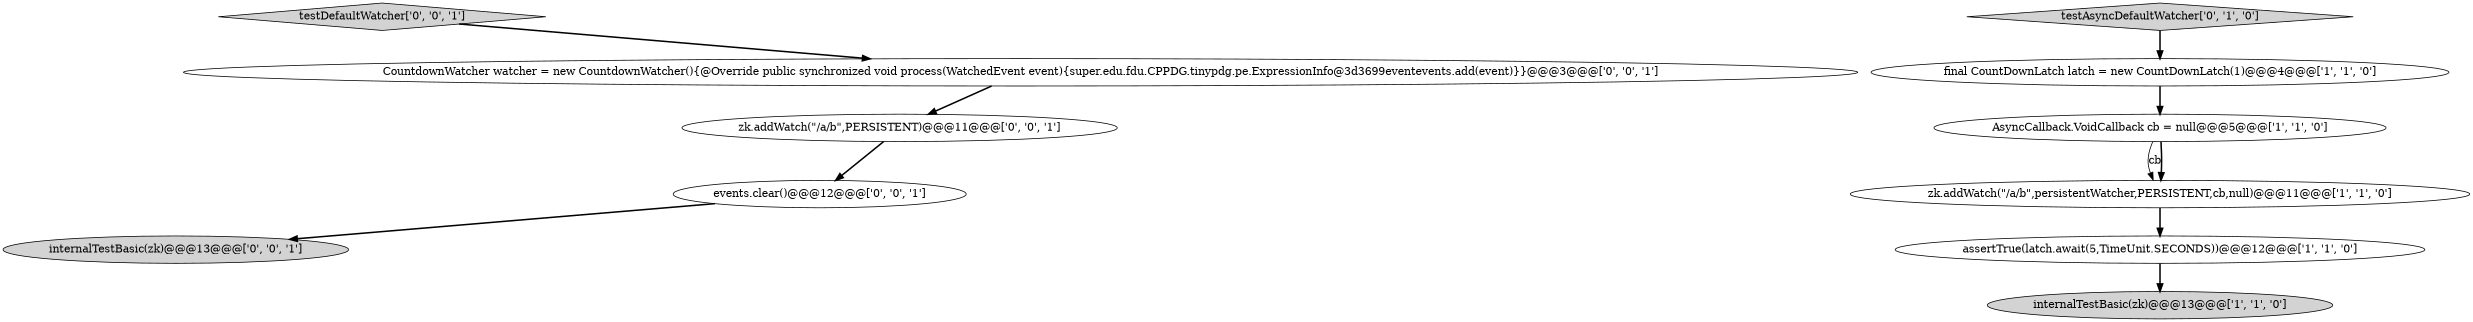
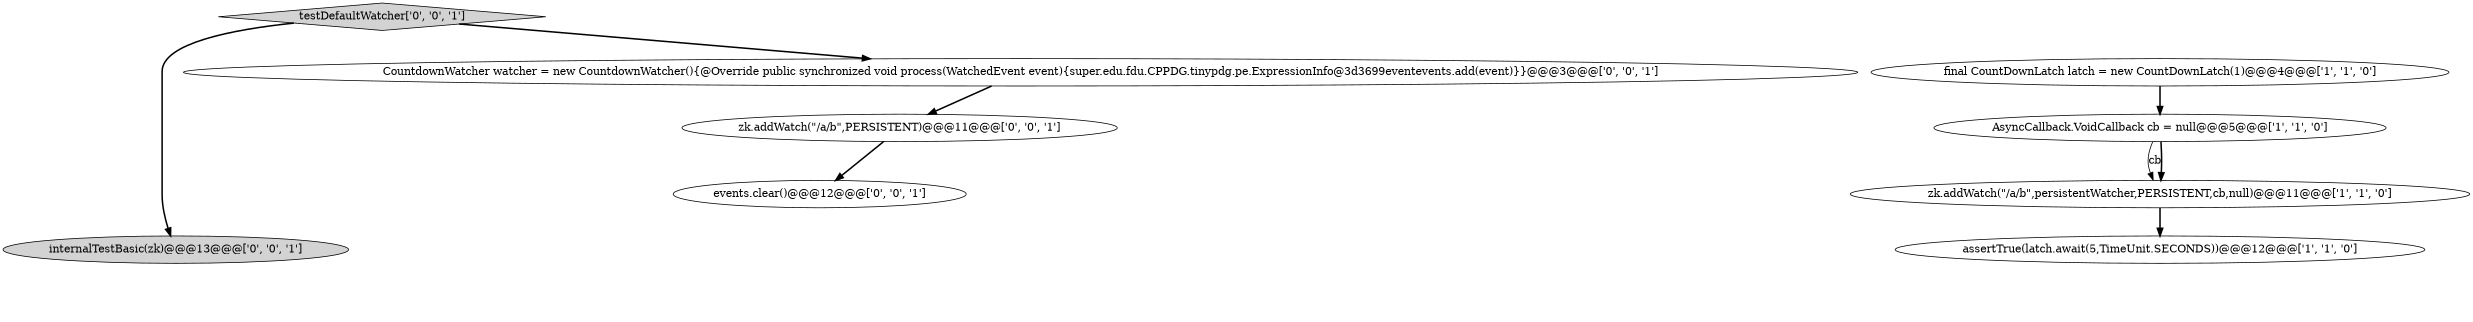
node "testAsyncDefaultWatcher['0', '1', '0']": removed
edge "events.clear()@@@12@@@['0', '0', '1']" -> "internalTestBasic(zk)@@@13@@@['0', '0', '1']": now "testDefaultWatcher['0', '0', '1']" -> "internalTestBasic(zk)@@@13@@@['0', '0', '1']"
node "internalTestBasic(zk)@@@13@@@['1', '1', '0']": removed
